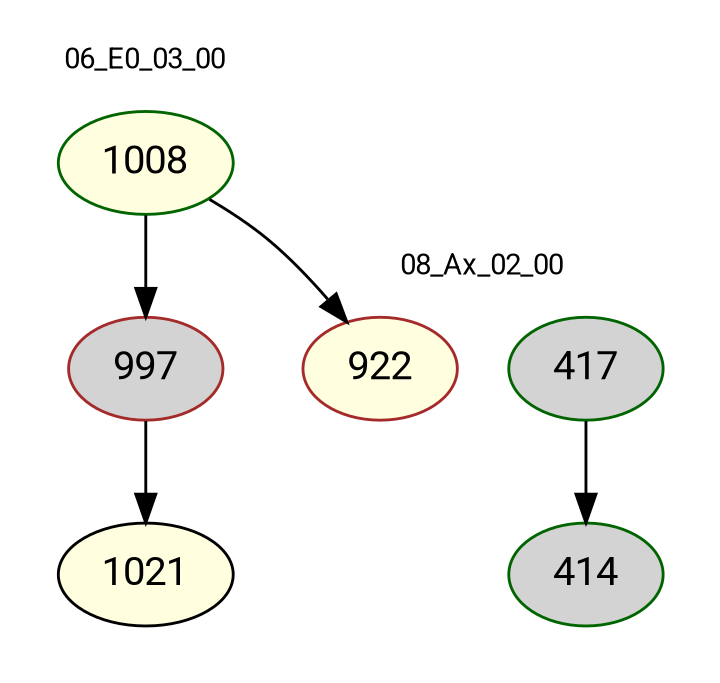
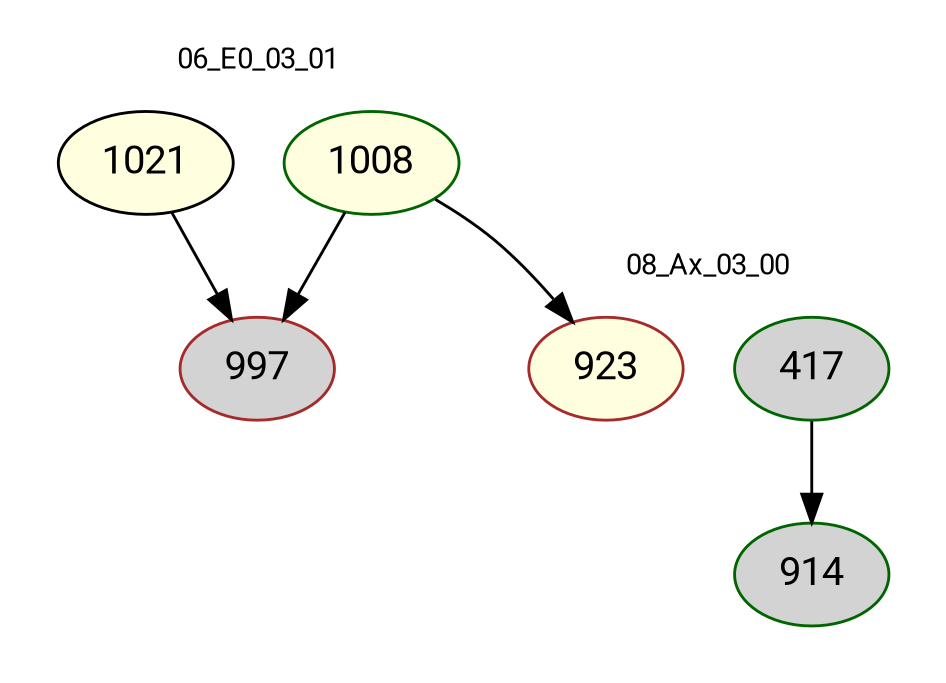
cluster "06_E0_03_00": label "06_E0_03_00" -> "06_E0_03_01"
cluster "08_Ax_02_00": label "08_Ax_02_00" -> "08_Ax_03_00"
node "922": label "922" -> "923"
edge "997" -> "1021": reversed
node "414": label "414" -> "914"
